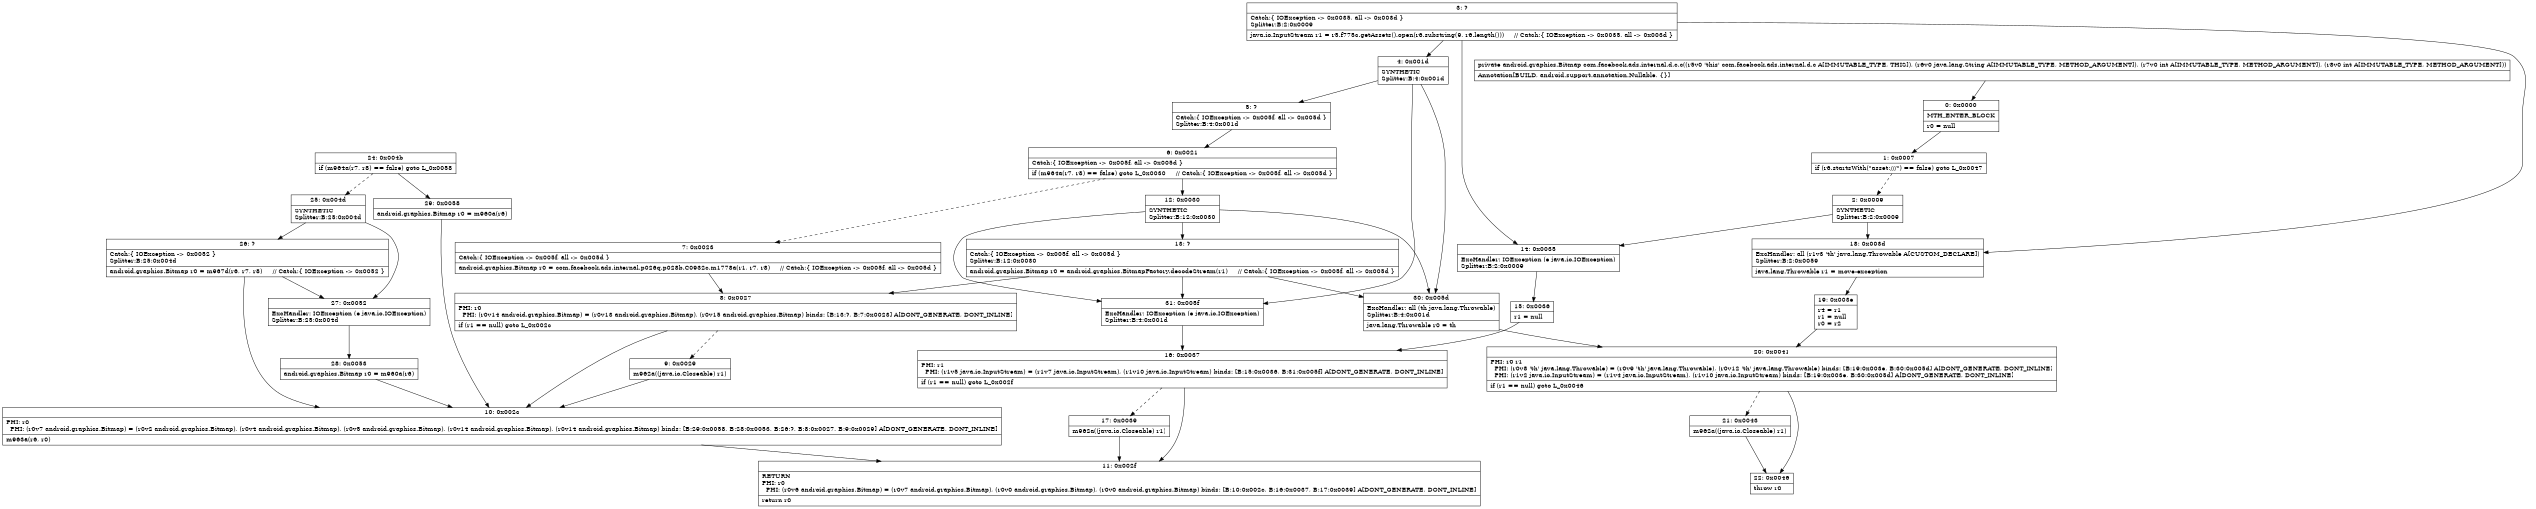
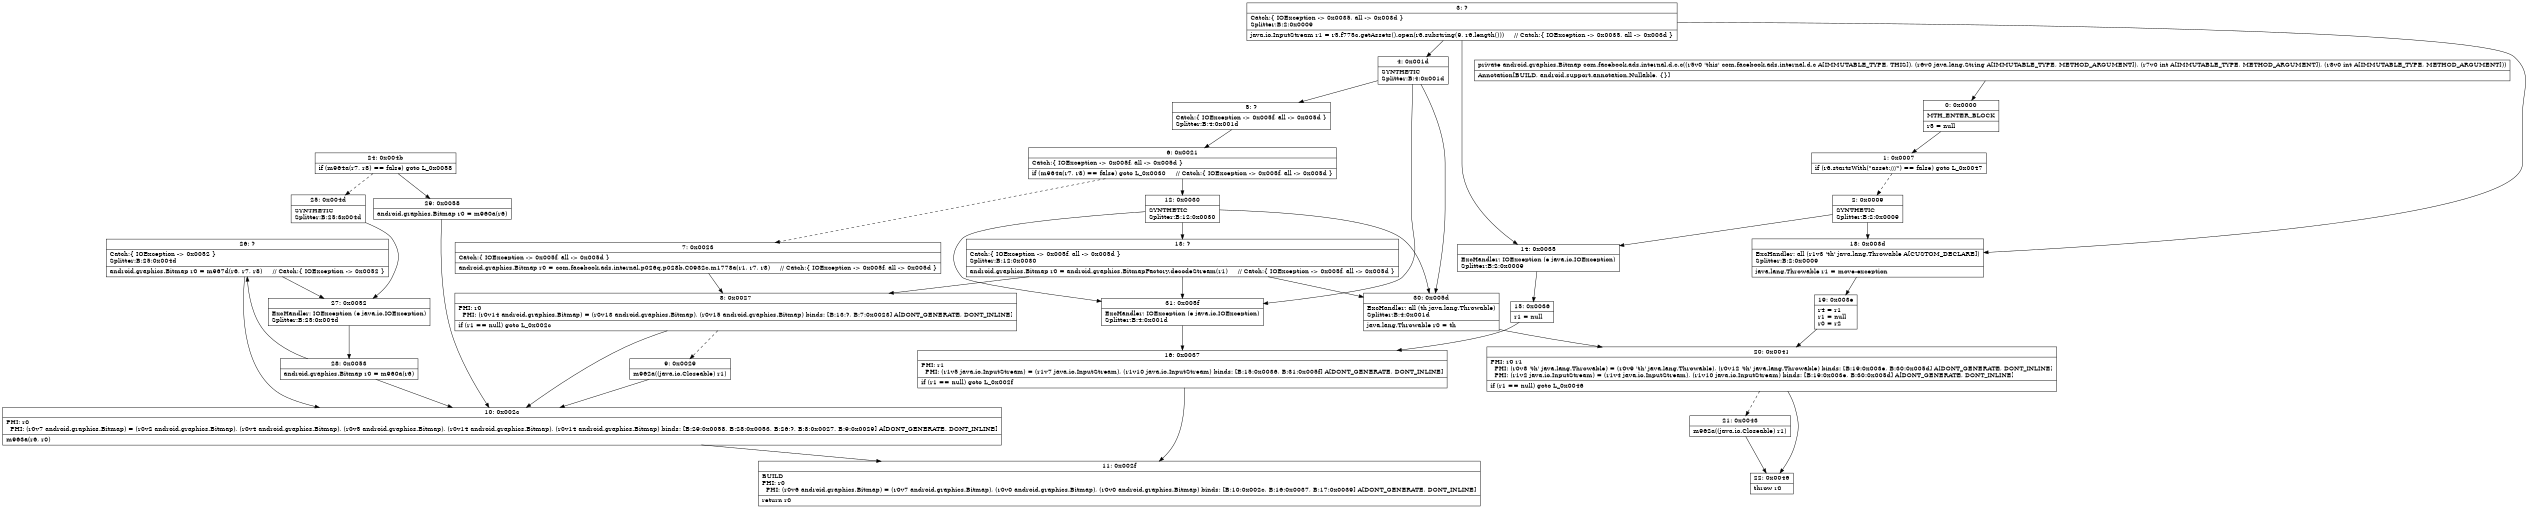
node "0: 0x0000": text "r0 = null" -> "r5 = null"
node "25: 0x004d": text "Splitter:B:25:0x004d" -> "Splitter:B:25:3x004d"
edge "25: 0x004d" -> "26: ?": now "28: 0x0053" -> "26: ?"
node "18: 0x003d": text "Splitter:B:2:0x0059" -> "Splitter:B:2:0x0009"
node "17: 0x0039": removed
node "11: 0x002f": text "RETURN" -> "BUILD"
